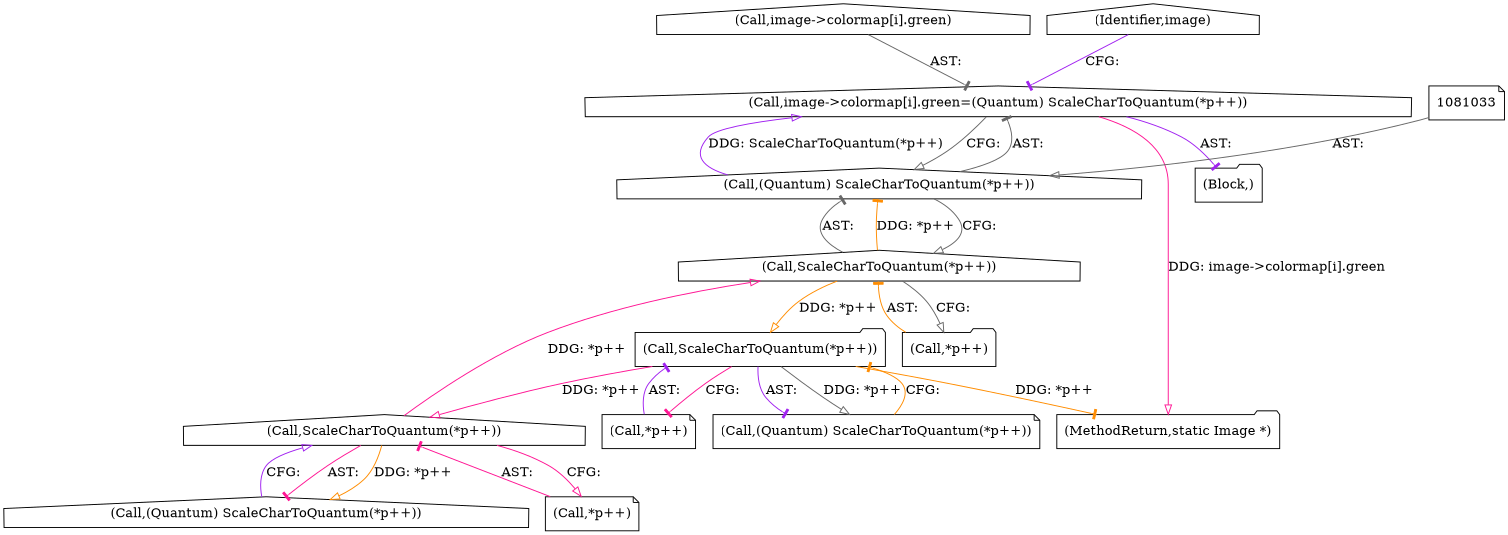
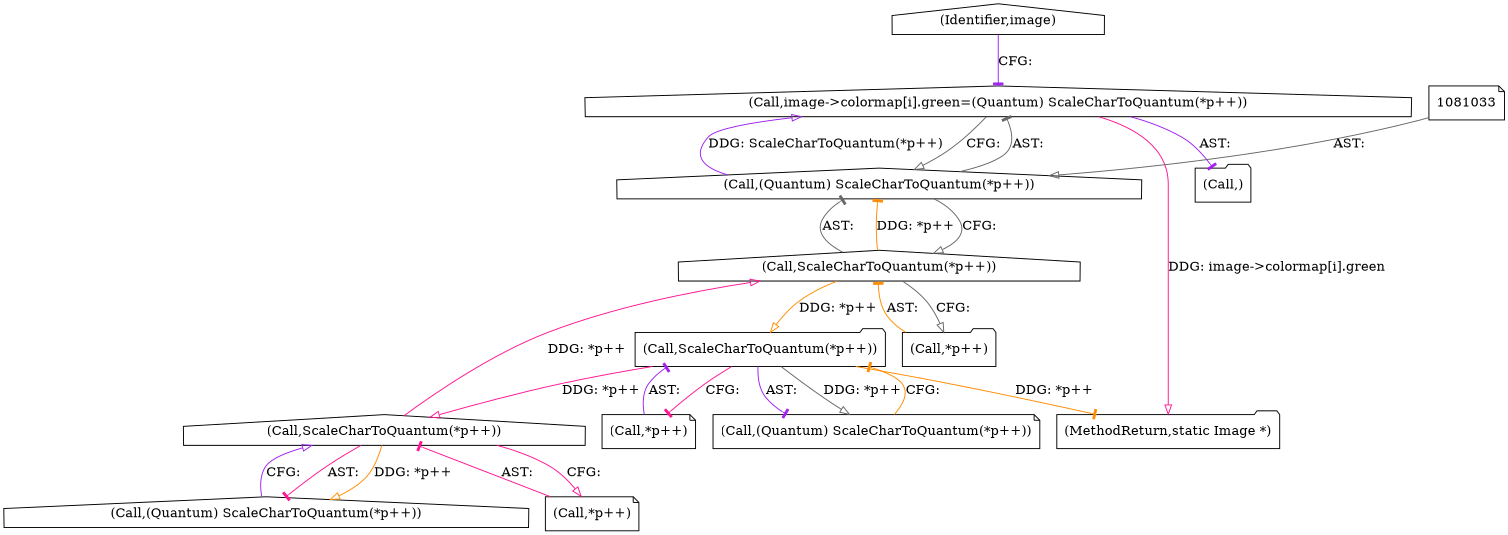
node "(Call,image->colormap[i].green)": removed
node "(Block,)": label "(Block,)" -> "(Call,)"
